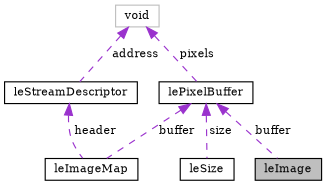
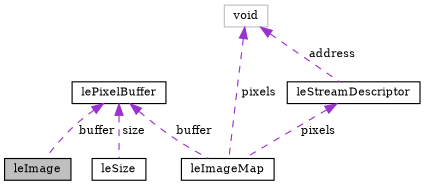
edge "lePixelBuffer" -> "void": now "leImageMap" -> "void"
edge "leImageMap" -> "leStreamDescriptor": label " header" -> " pixels"
